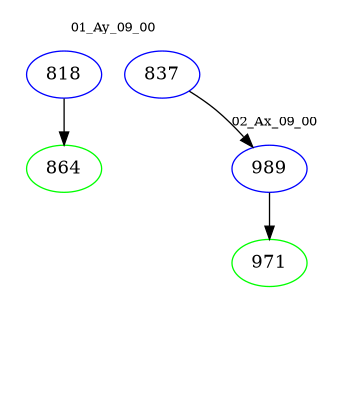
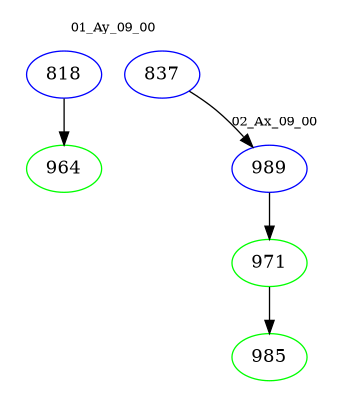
node "864": label "864" -> "964"
node "985": added
